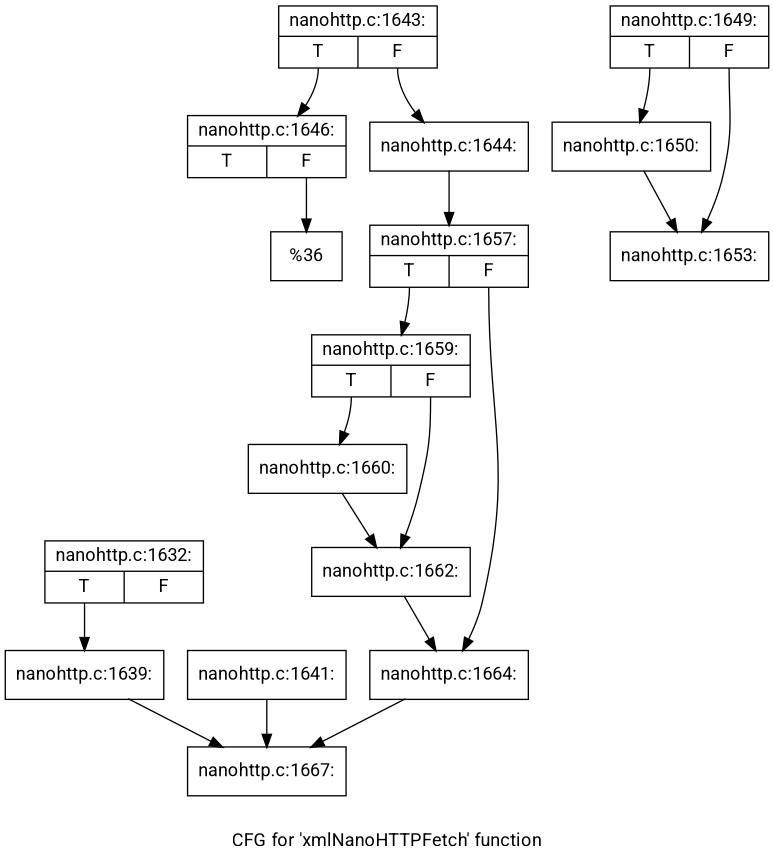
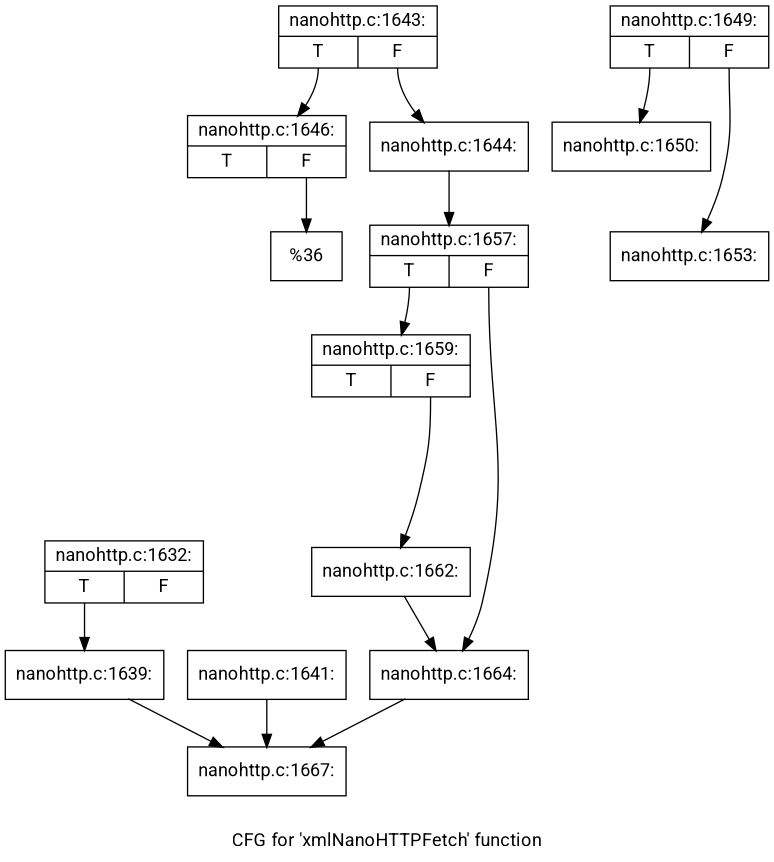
edge "nanohttp.c:1650:" -> "nanohttp.c:1653:": removed
node "nanohttp.c:1660:": removed
